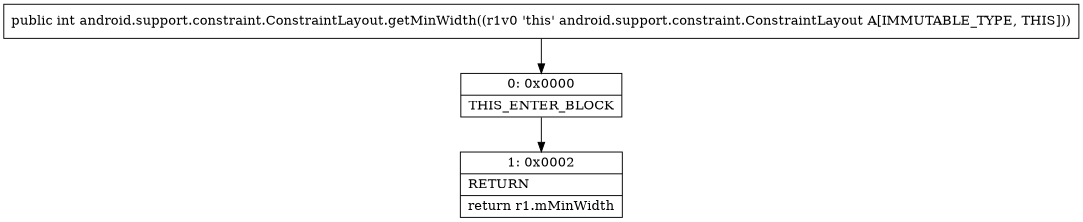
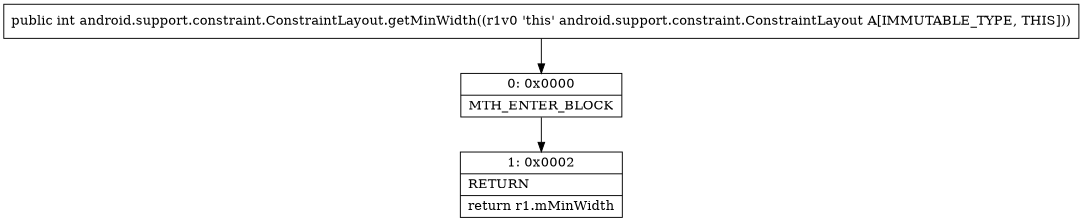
node "0: 0x0000": text "THIS_ENTER_BLOCK" -> "MTH_ENTER_BLOCK"
